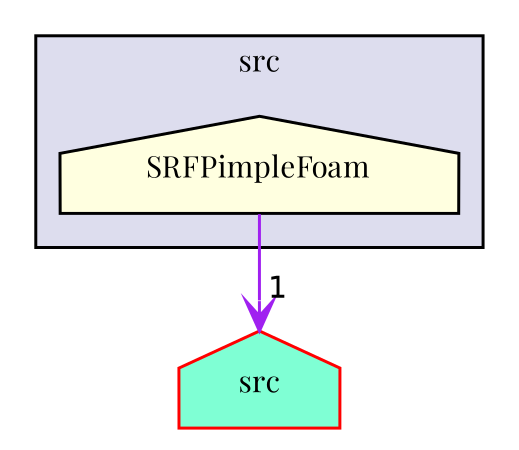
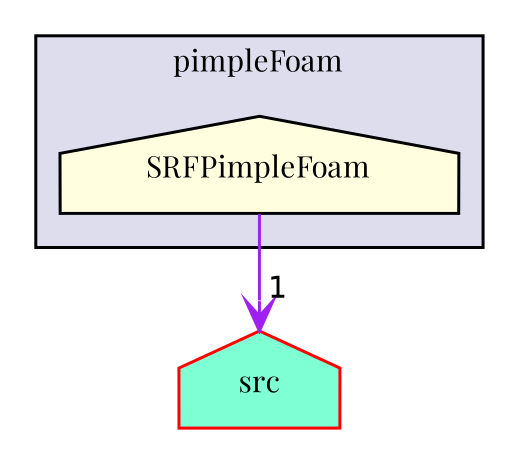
cluster "src": label "src" -> "pimpleFoam"
